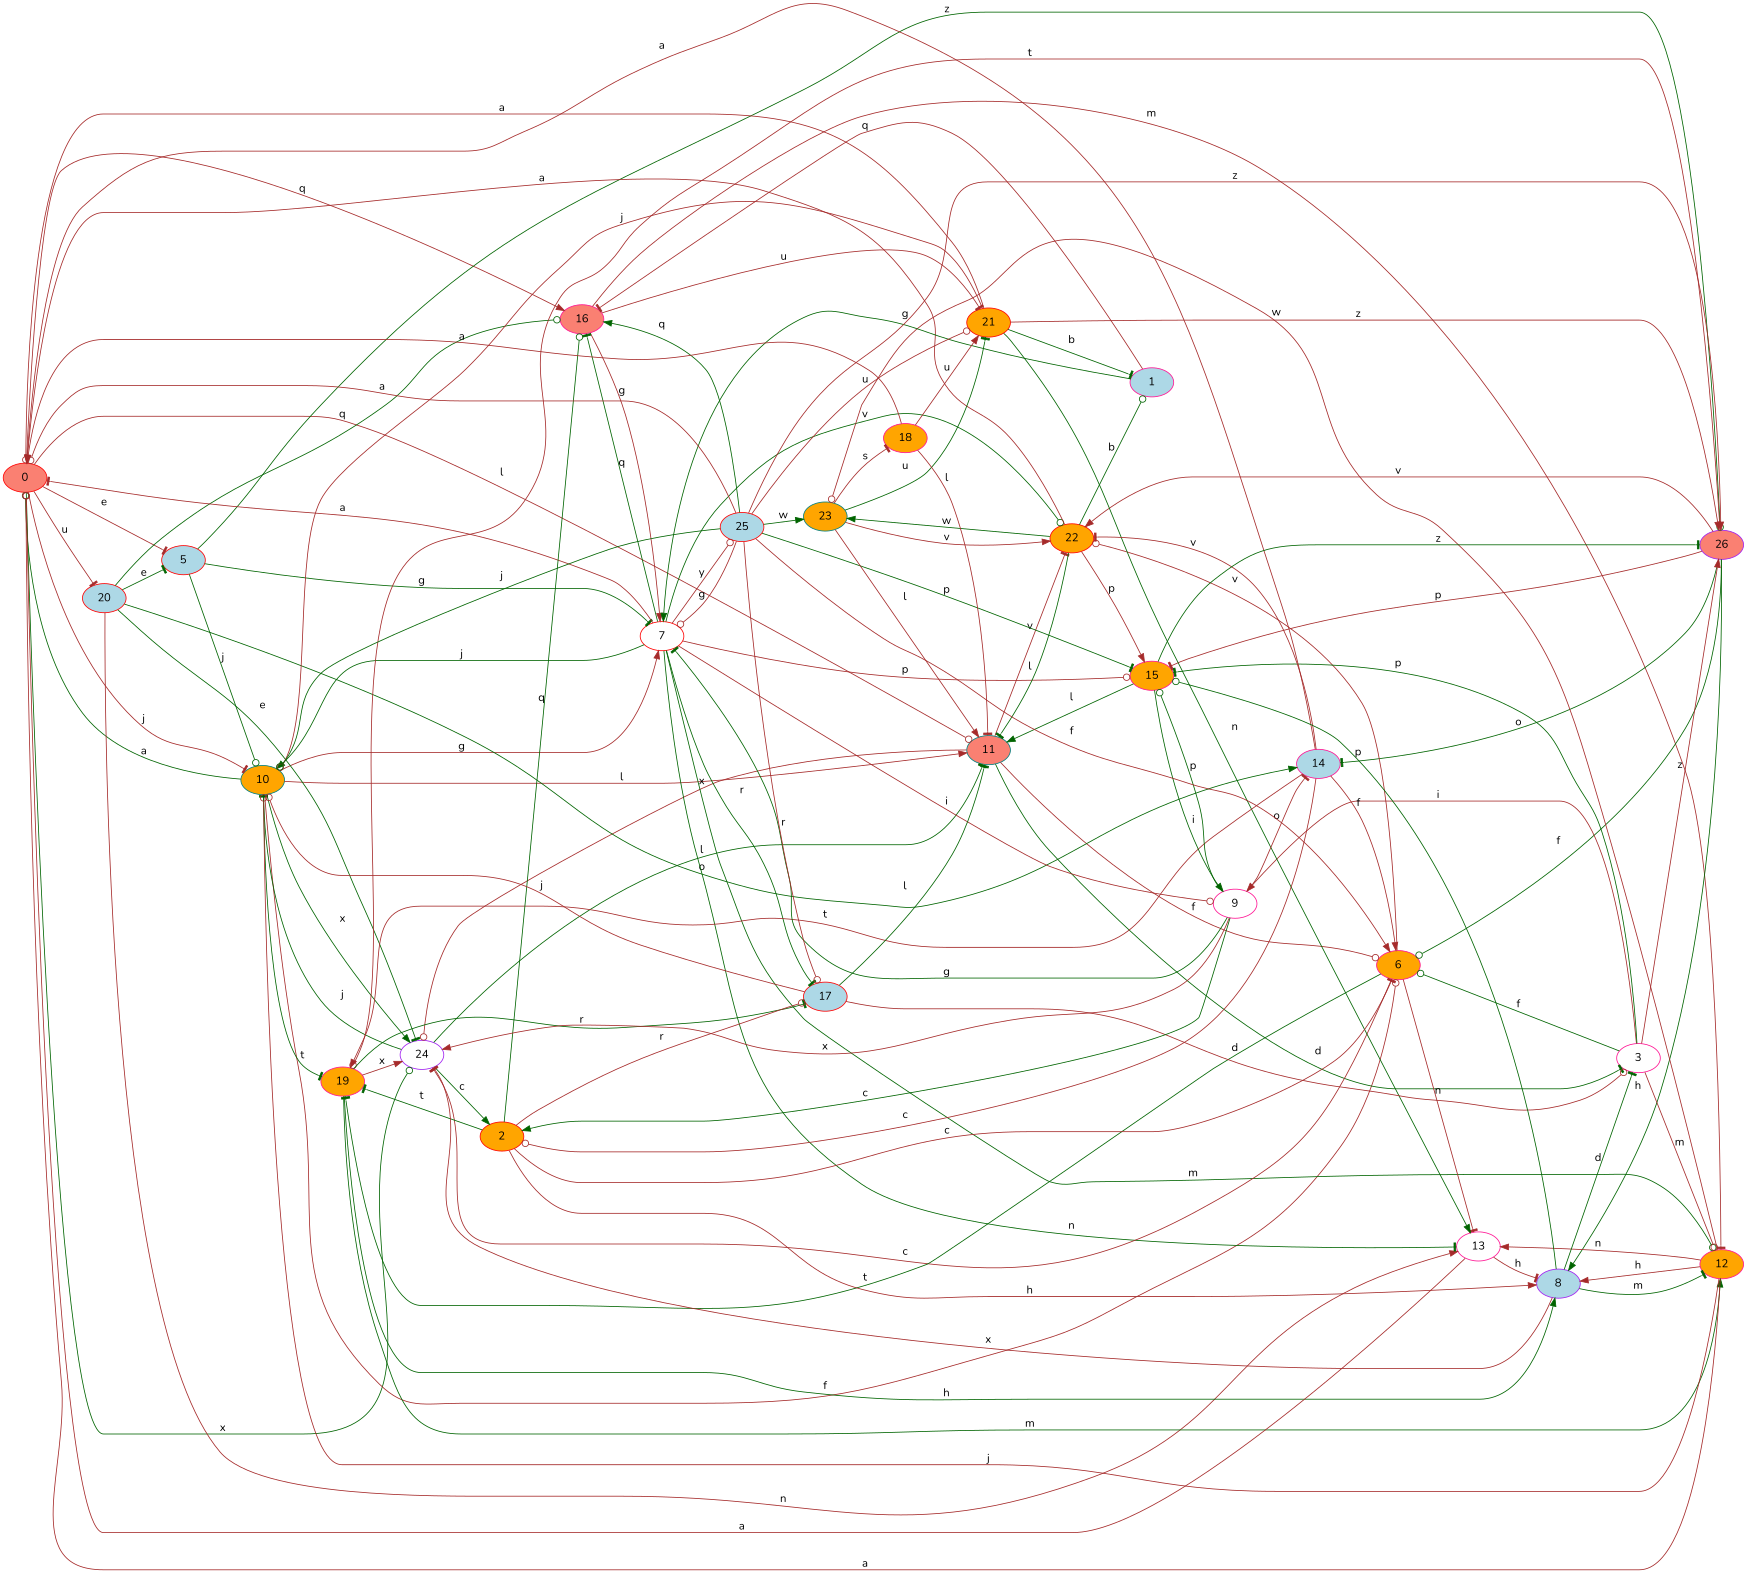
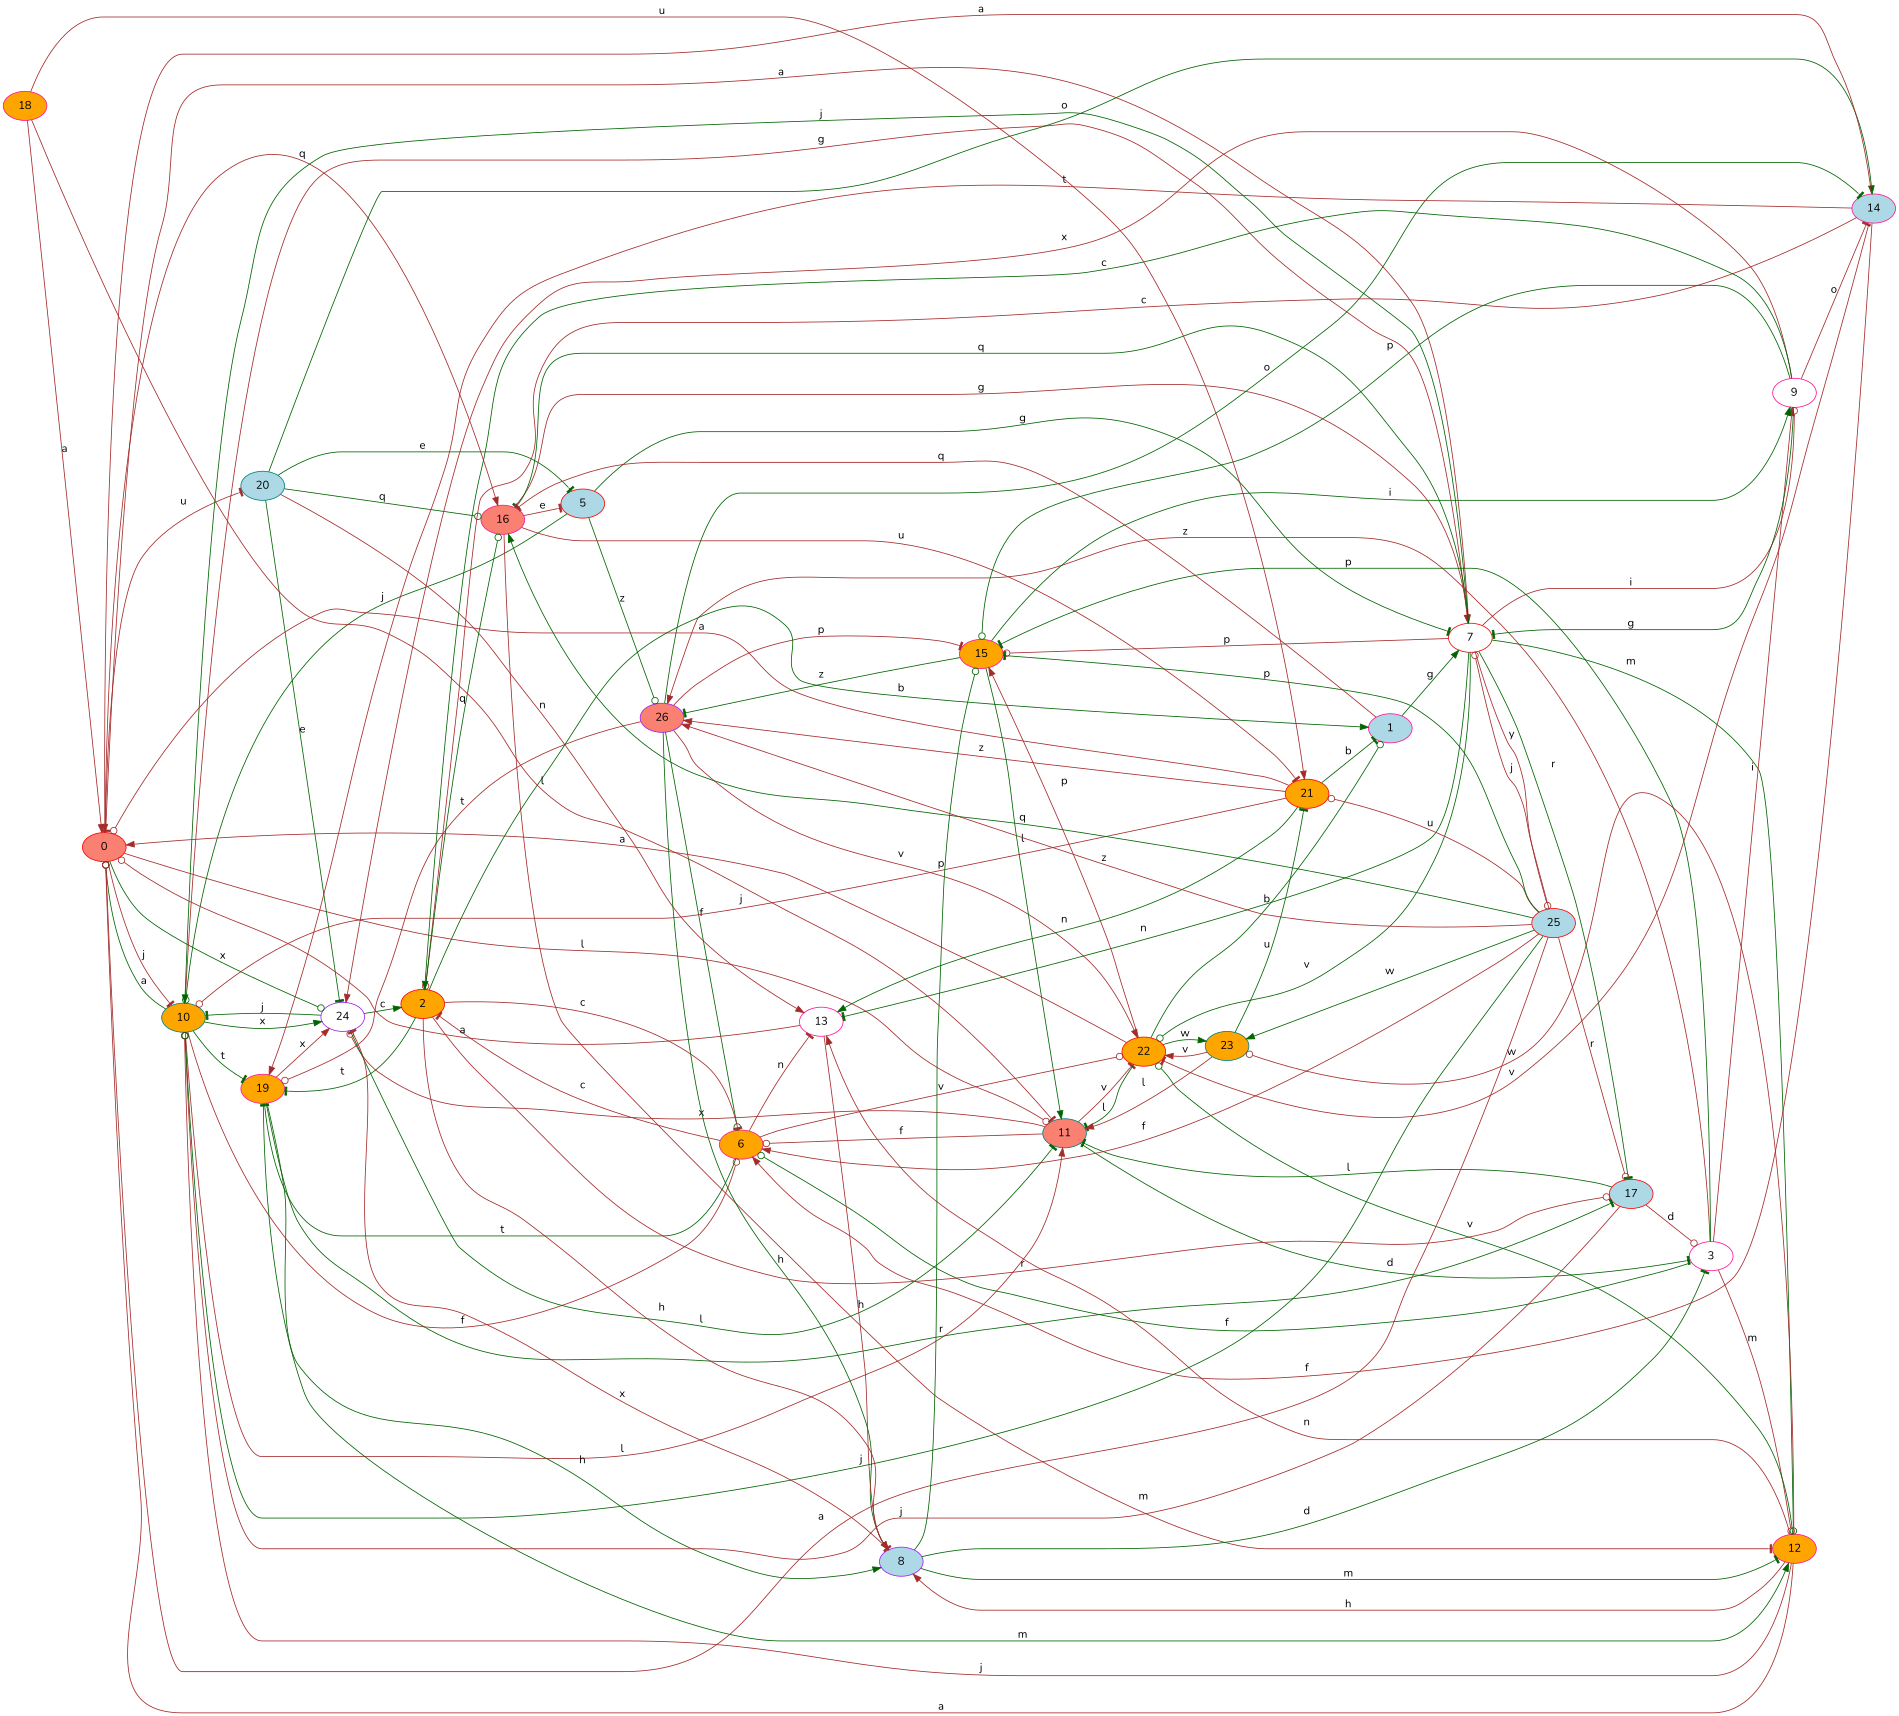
edge "23" -> "18": removed, label "s"
edge "0" -> "5": now "16" -> "5"
edge "25" -> "7": label "g" -> "j"
node "20": color red -> teal
edge "2" -> "1": added, label "b"
edge "12" -> "22": added, label "v"
edge "6" -> "24": now "6" -> "2"
